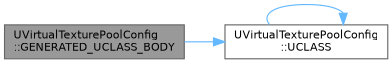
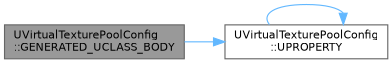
node "UVirtualTexturePoolConfig ::UCLASS": label "UVirtualTexturePoolConfig ::UCLASS" -> "UVirtualTexturePoolConfig ::UPROPERTY"
